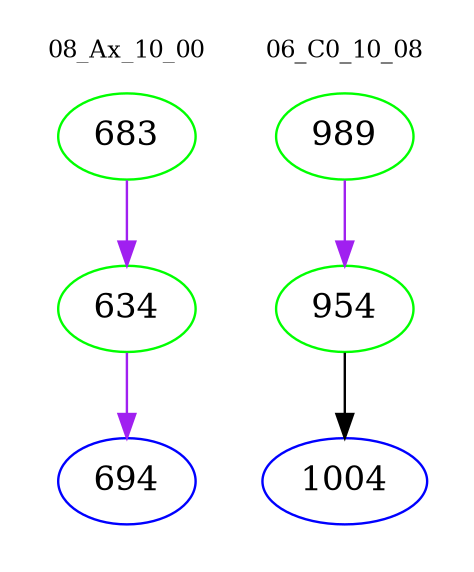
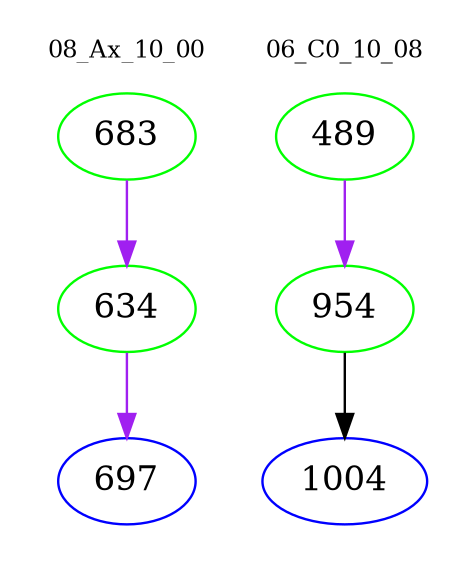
node "989": label "989" -> "489"
node "694": label "694" -> "697"
